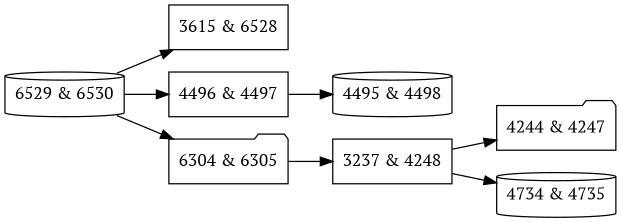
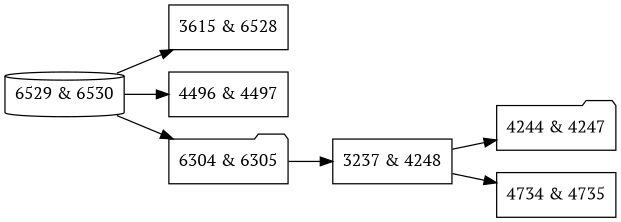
node "4495 & 4498": removed
node "4734 & 4735": shape cylinder -> box
